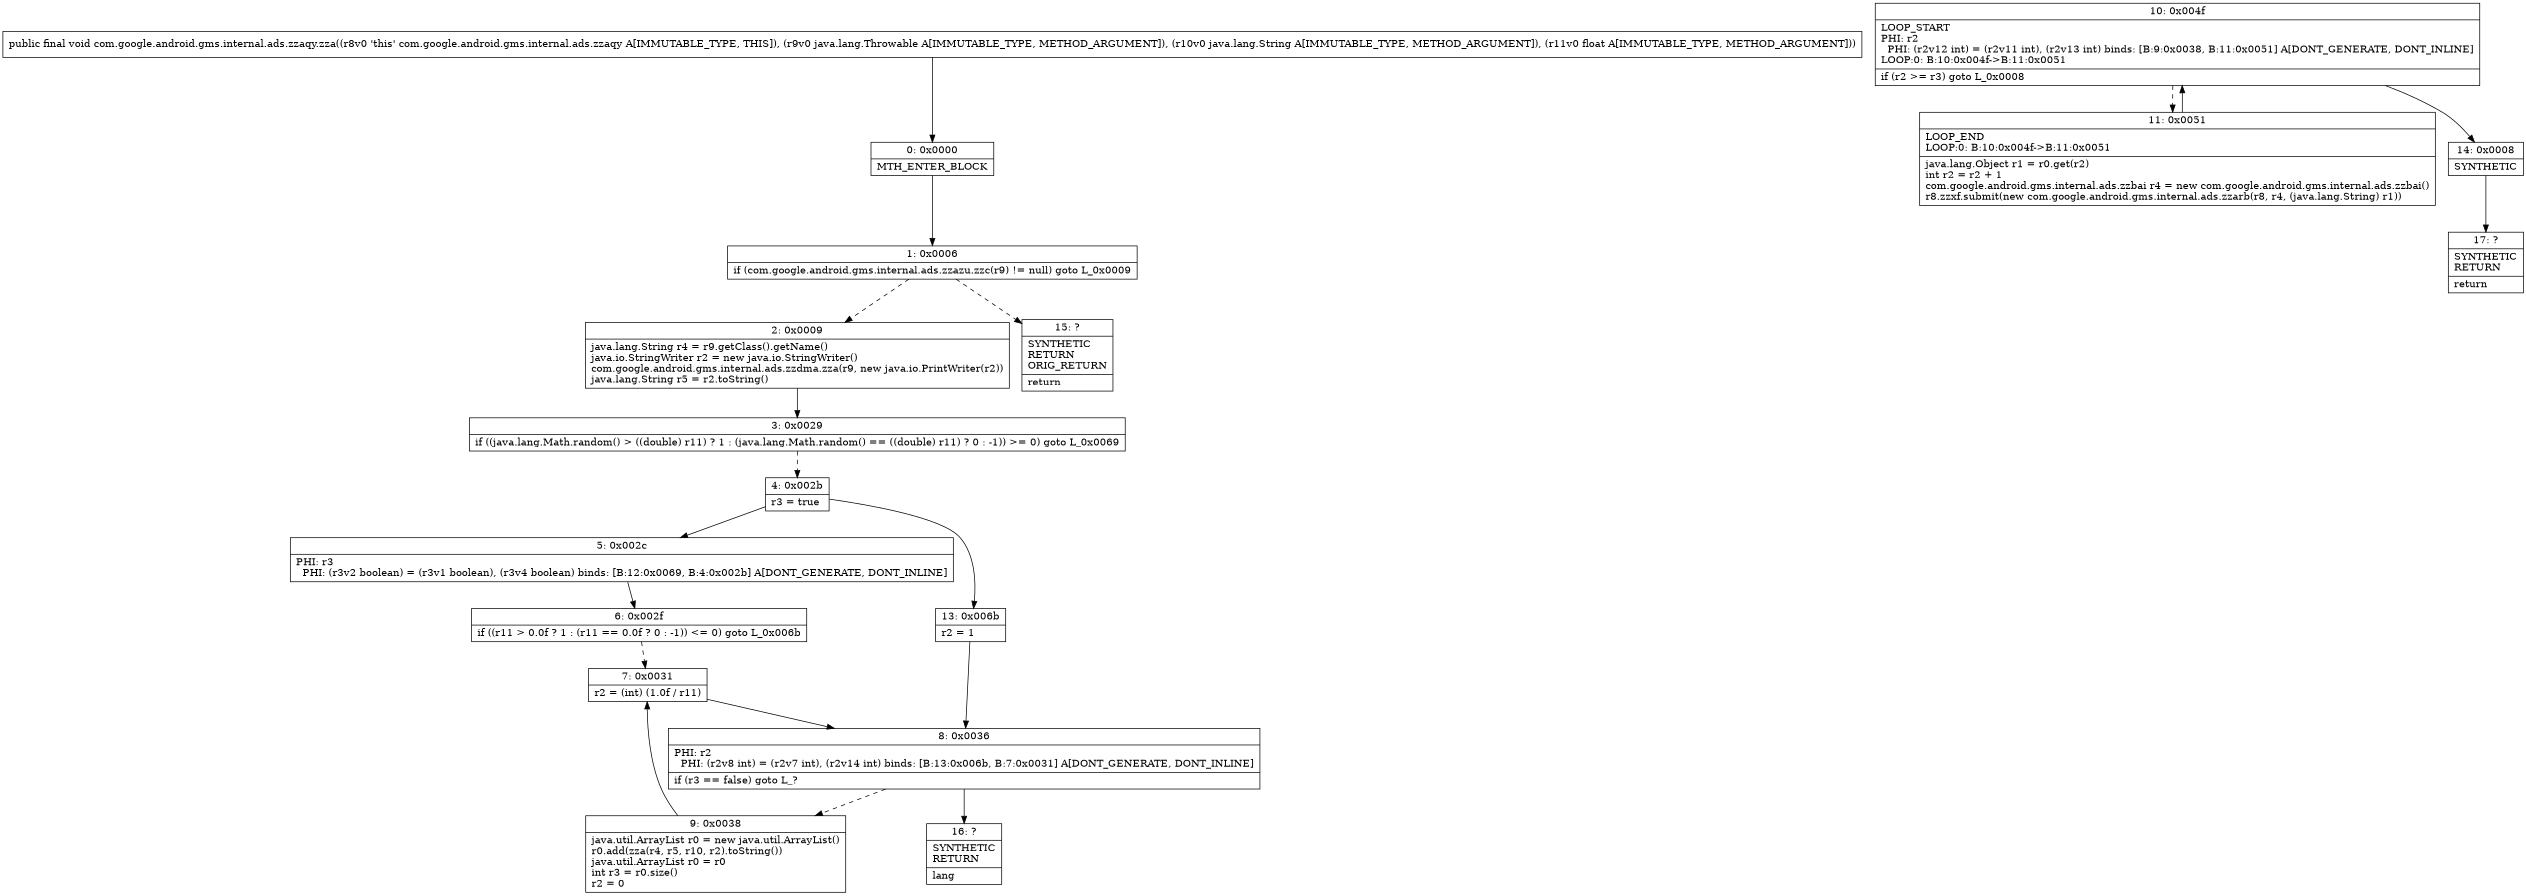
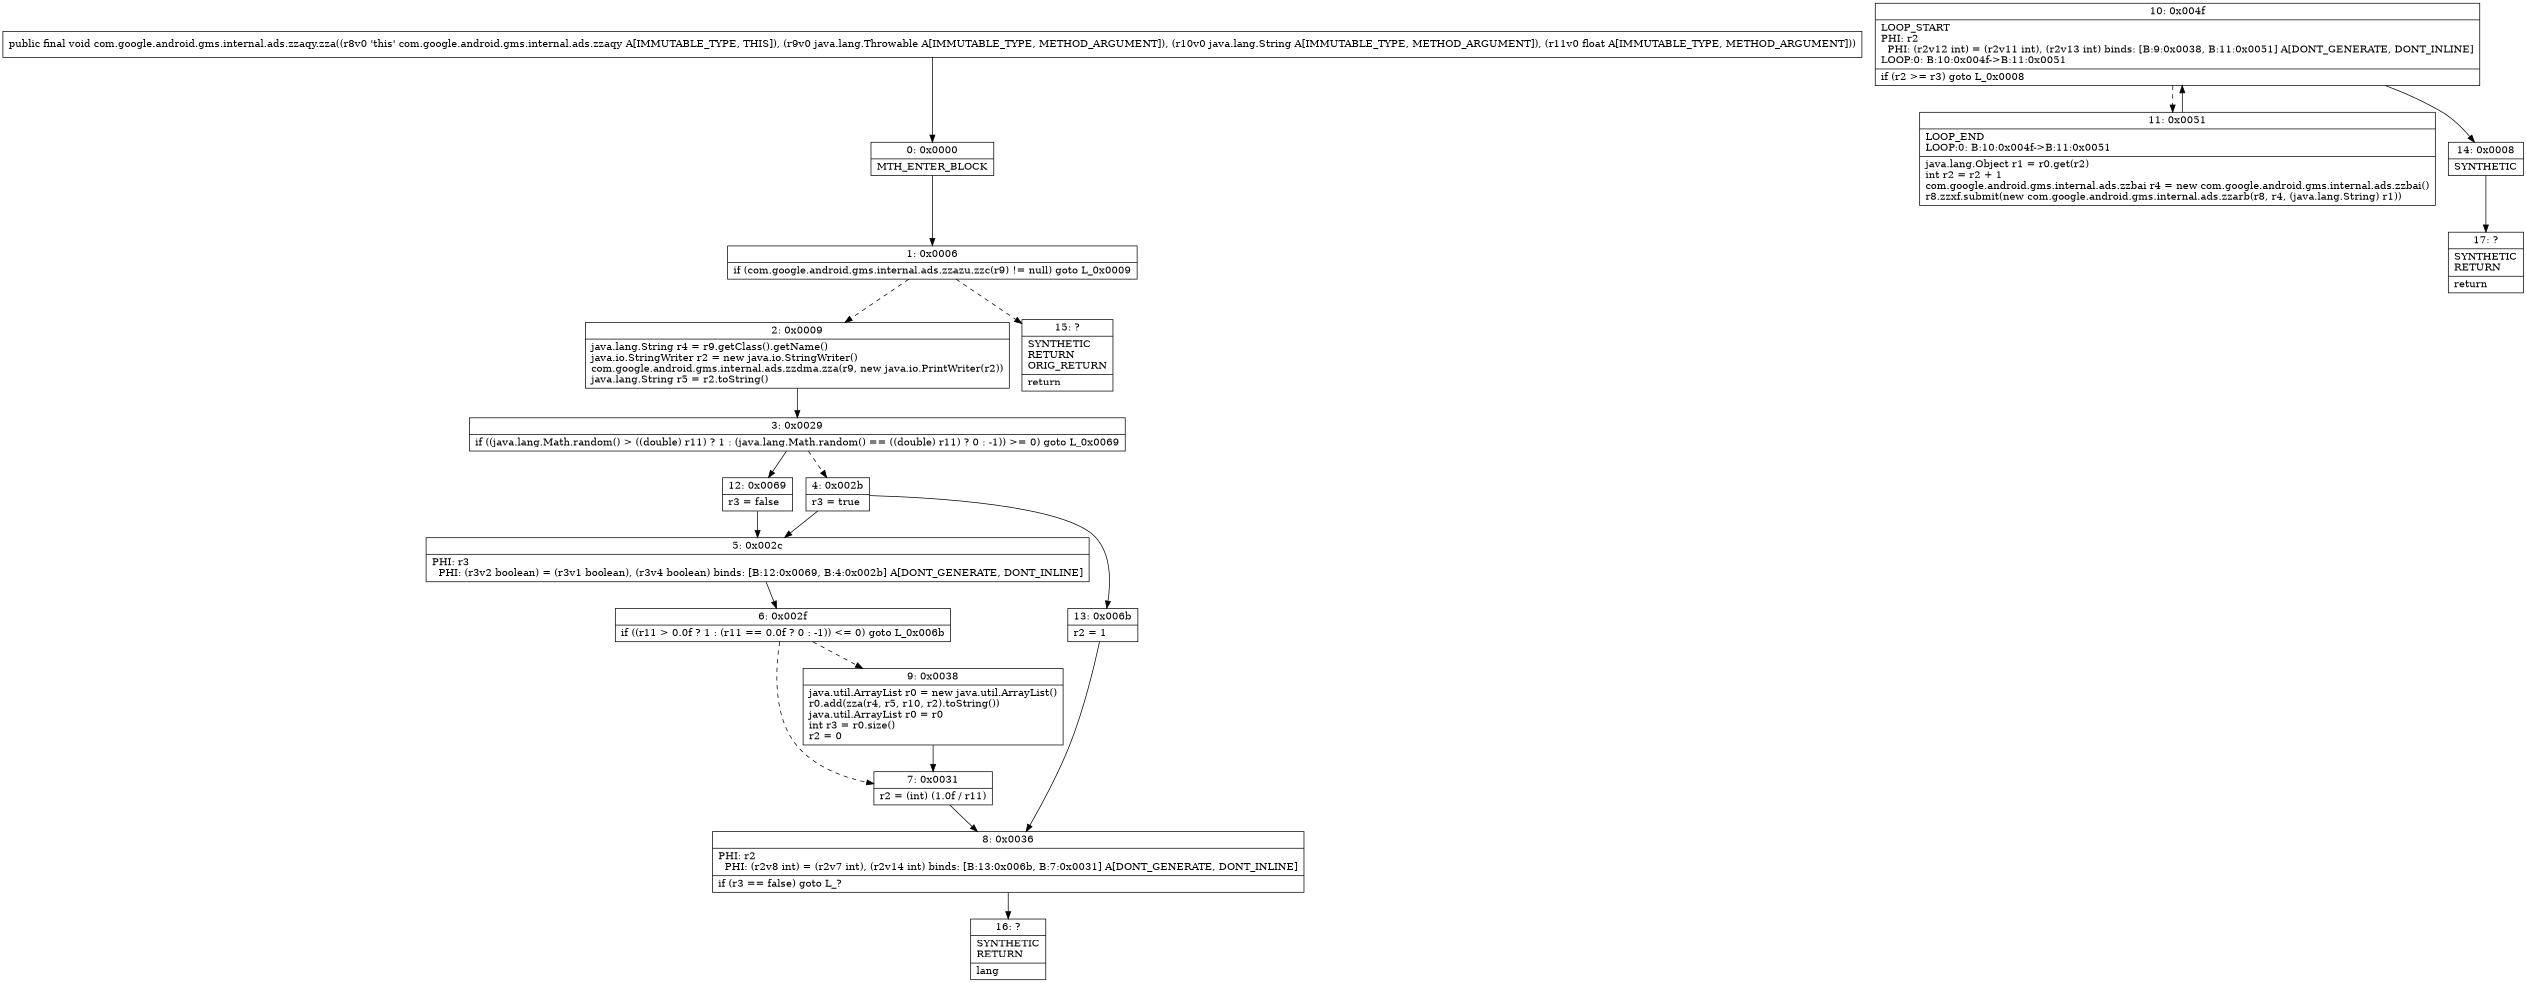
node "12: 0x0069": added
edge "8: 0x0036" -> "9: 0x0038": now "6: 0x002f" -> "9: 0x0038"
